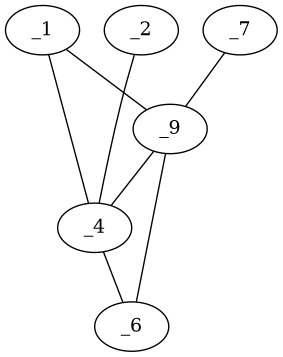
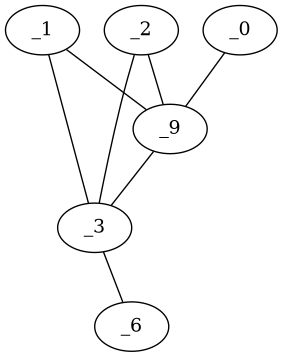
node "_7": label "_7" -> "_0"
node "_4": label "_4" -> "_3"
edge "_9" -- "_6": now "_9" -- "_2"
